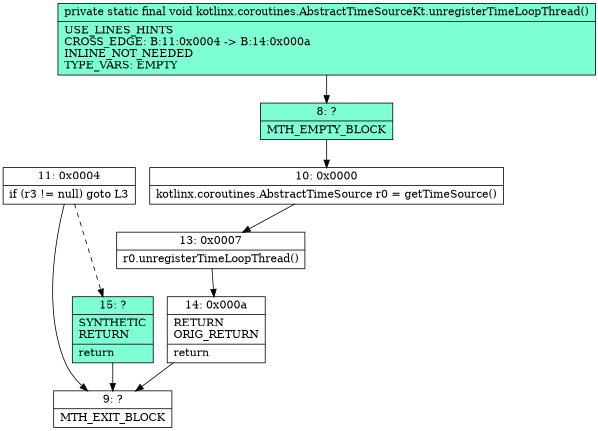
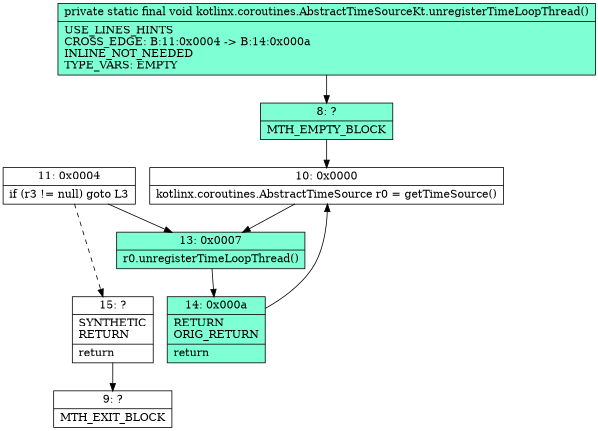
node "13: 0x0007": fillcolor white -> aquamarine
edge "11: 0x0004" -> "9: ?": now "11: 0x0004" -> "13: 0x0007"
node "15: ?": fillcolor aquamarine -> white
node "14: 0x000a": fillcolor white -> aquamarine
edge "14: 0x000a" -> "9: ?": now "14: 0x000a" -> "10: 0x0000"
